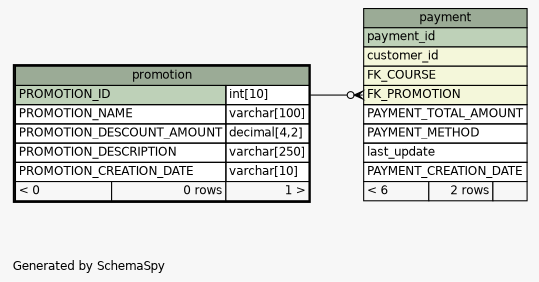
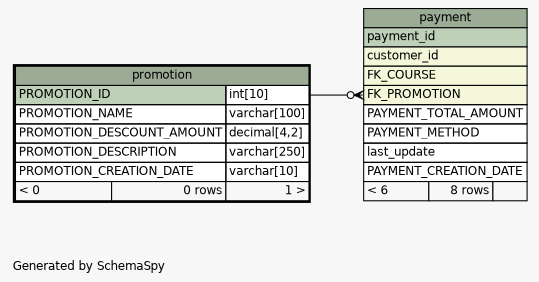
node "payment": text "2 rows" -> "8 rows"
